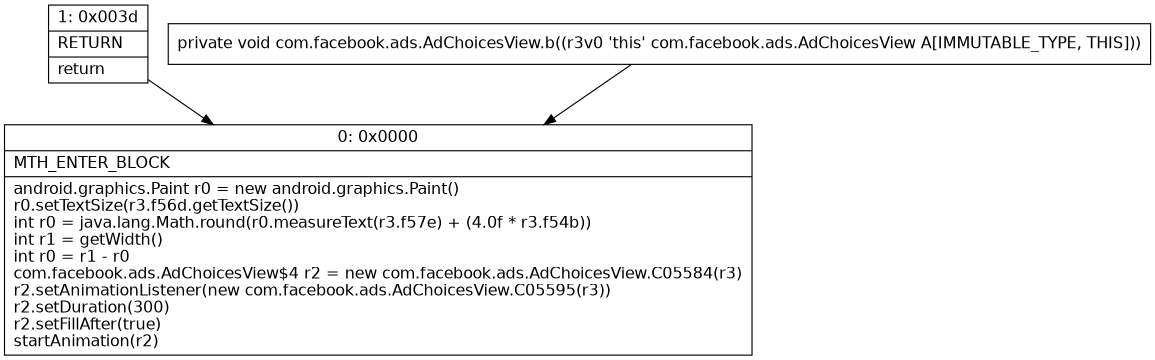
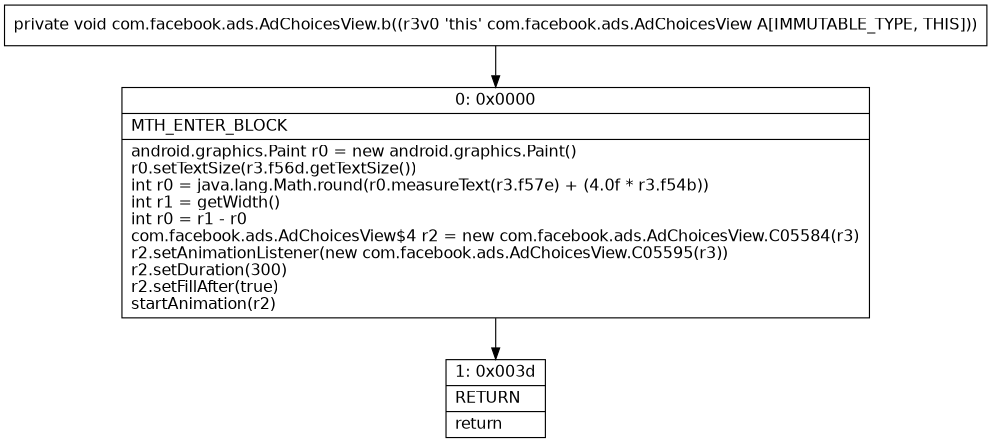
edge "1: 0x003d" -> "0: 0x0000": reversed
